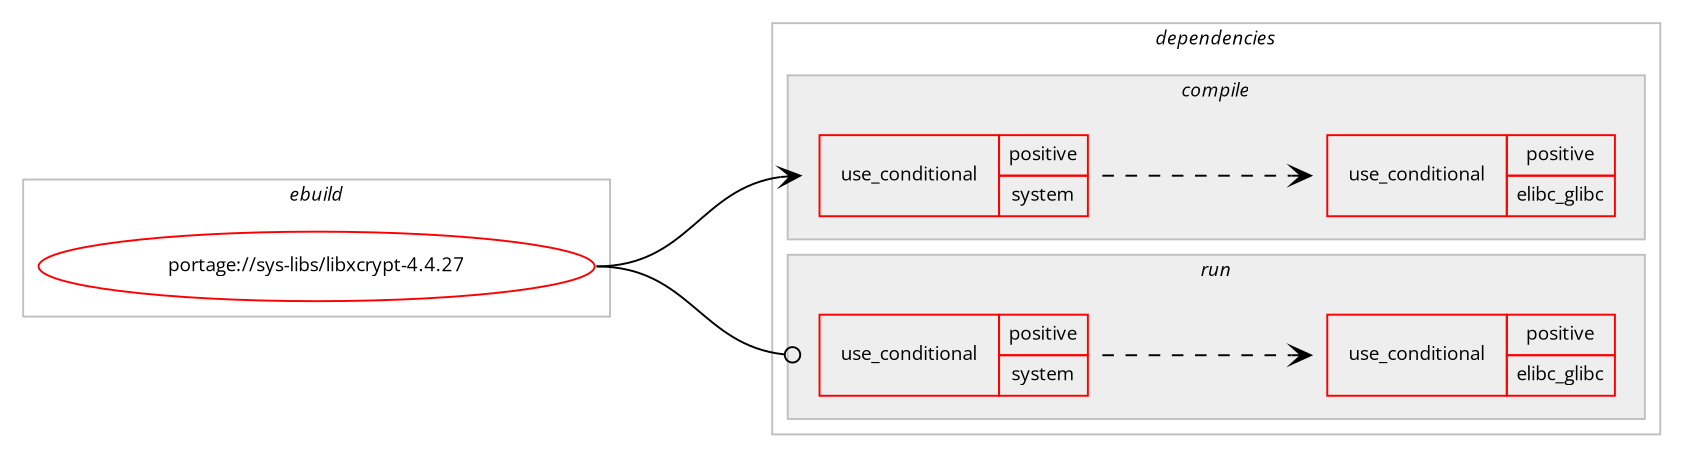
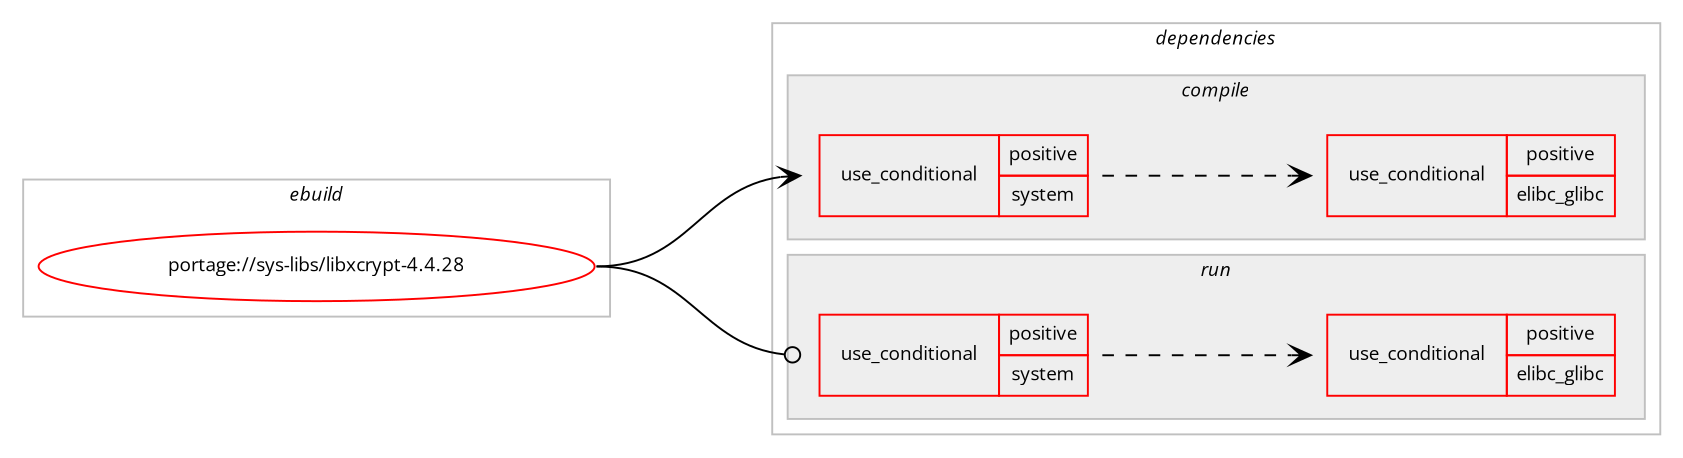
node "portage://sys-libs/libxcrypt-4.4.27": label "portage://sys-libs/libxcrypt-4.4.27" -> "portage://sys-libs/libxcrypt-4.4.28"
